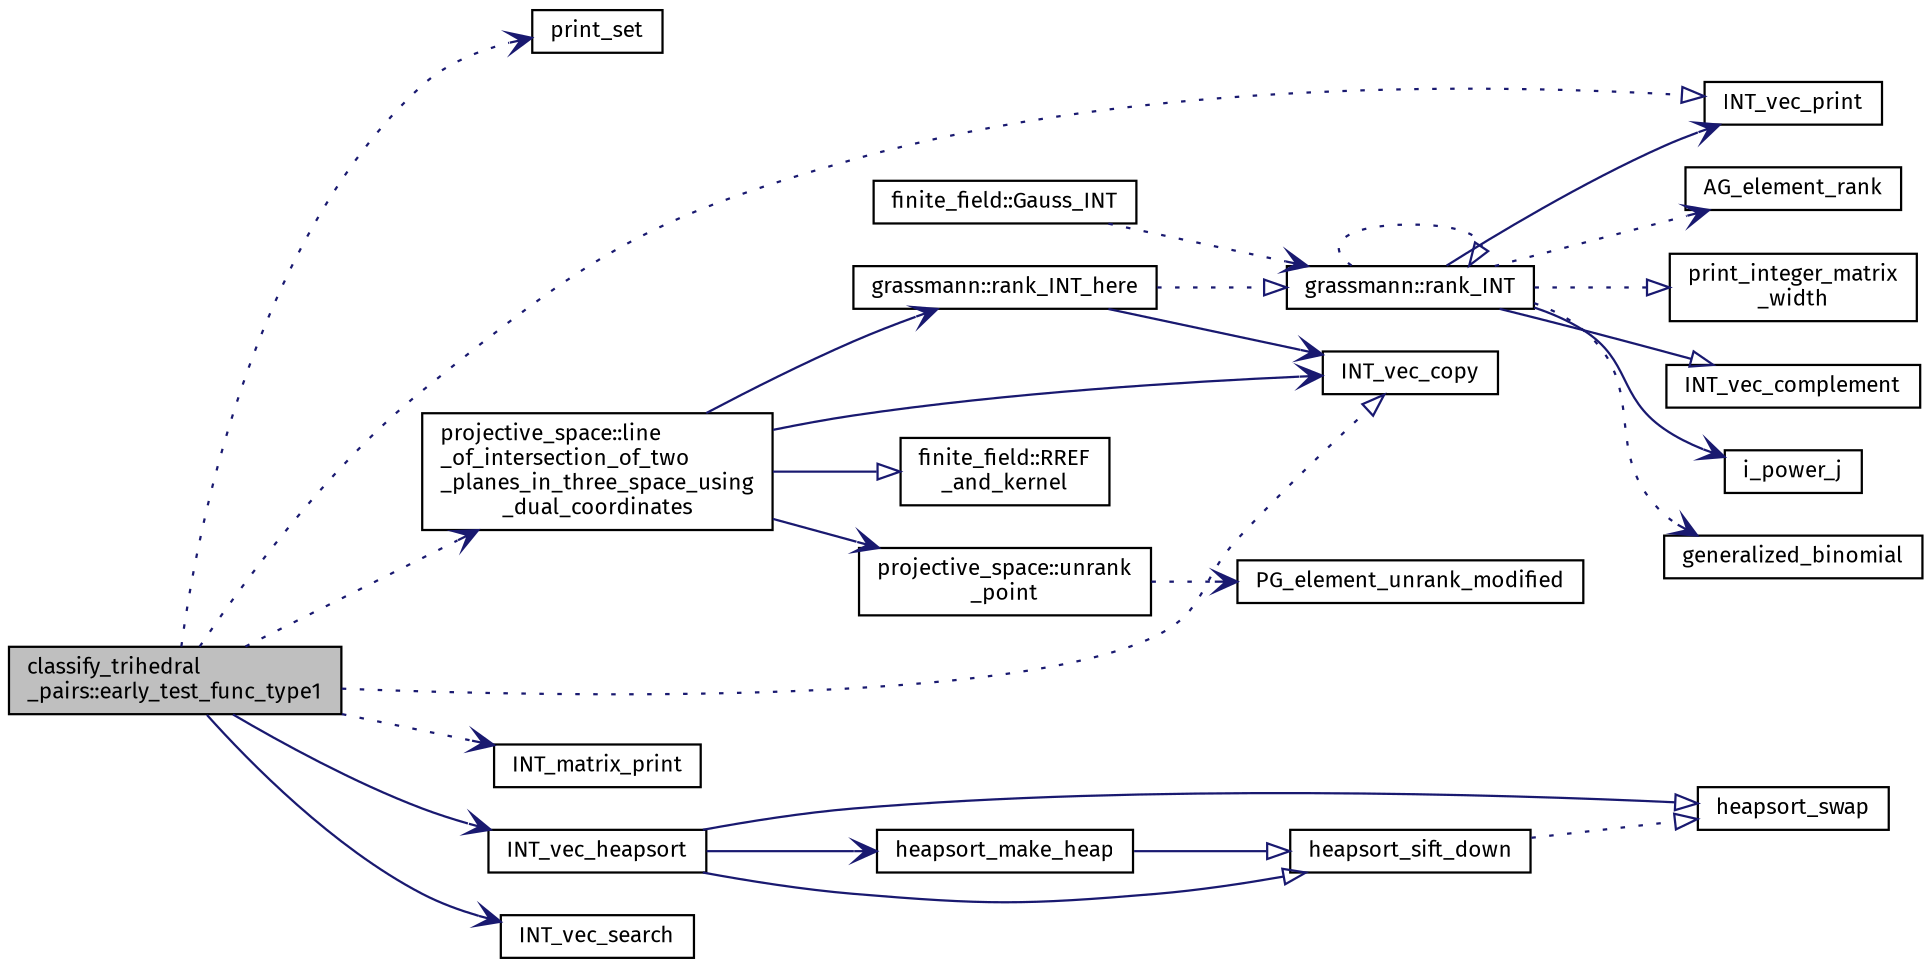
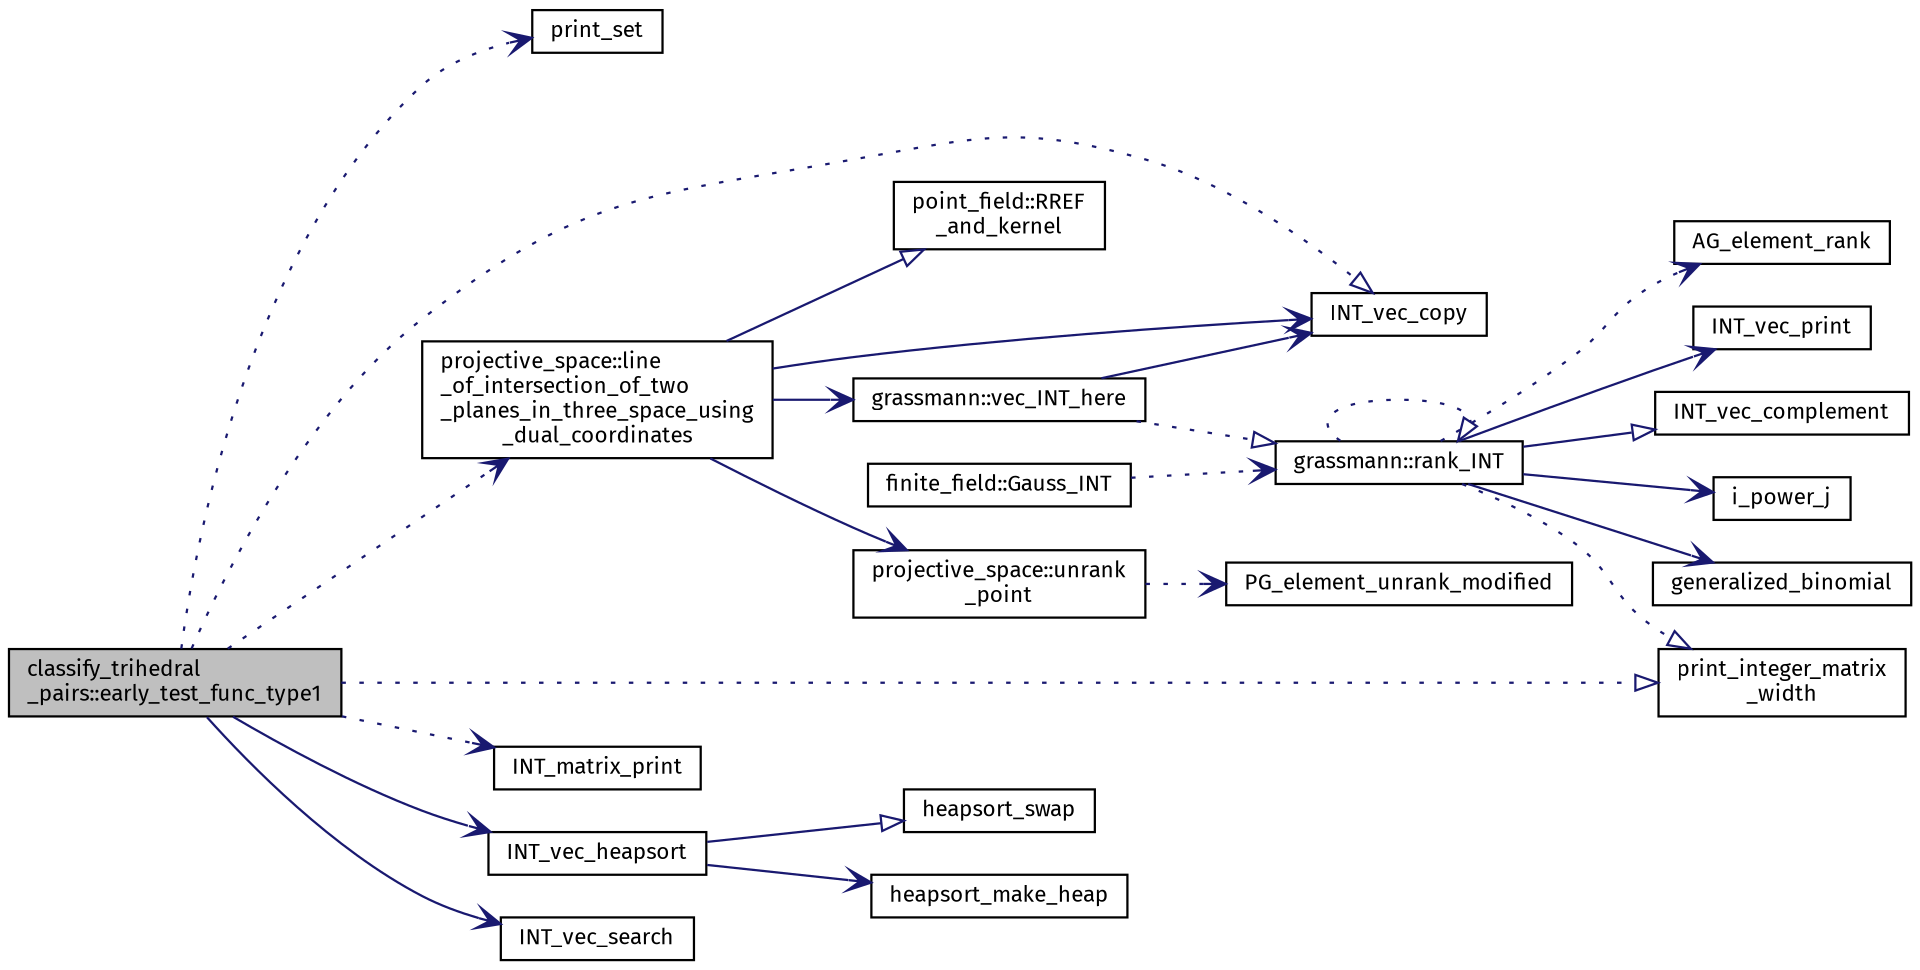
edge "classify_trihedral _pairs::early_test_func_type1" -> "INT_vec_print": now "classify_trihedral _pairs::early_test_func_type1" -> "print_integer_matrix _width"
node "grassmann::rank_INT_here": label "grassmann::rank_INT_here" -> "grassmann::vec_INT_here"
edge "grassmann::rank_INT" -> "generalized_binomial": style dotted -> solid
node "finite_field::RREF _and_kernel": label "finite_field::RREF _and_kernel" -> "point_field::RREF _and_kernel"
node "heapsort_sift_down": removed
